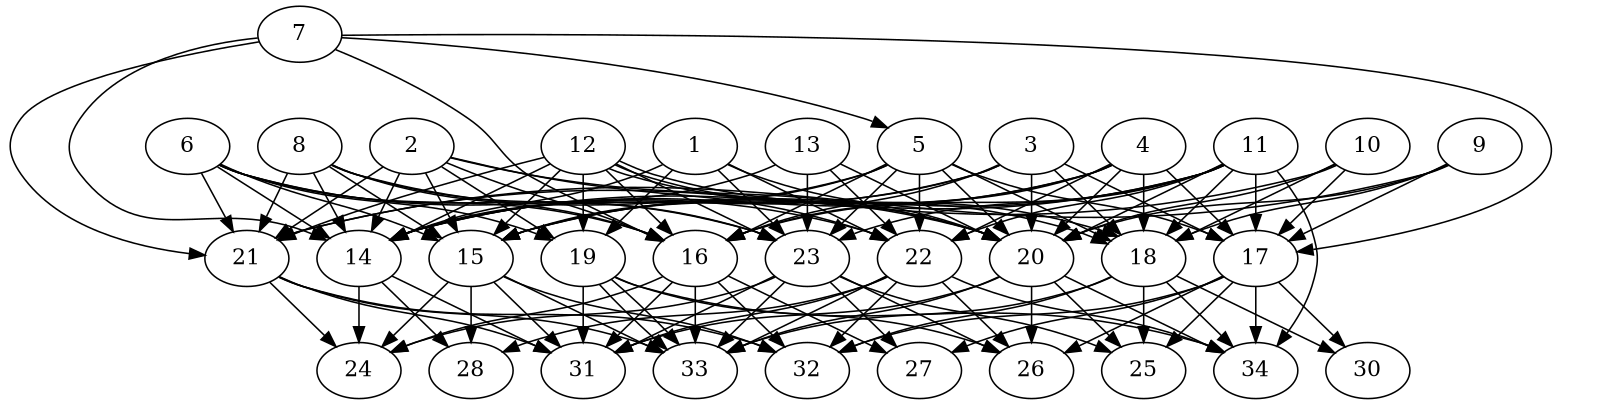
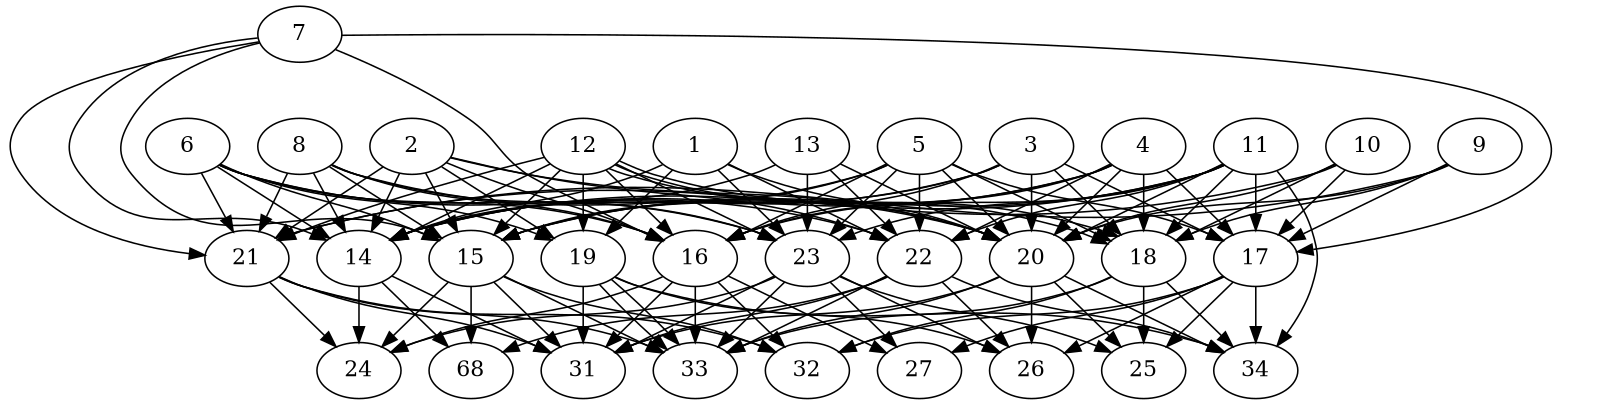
edge "7" -> "5": now "7" -> "15"
edge "22" -> "32": removed
node "28": label "28" -> "68"
node "30": removed
